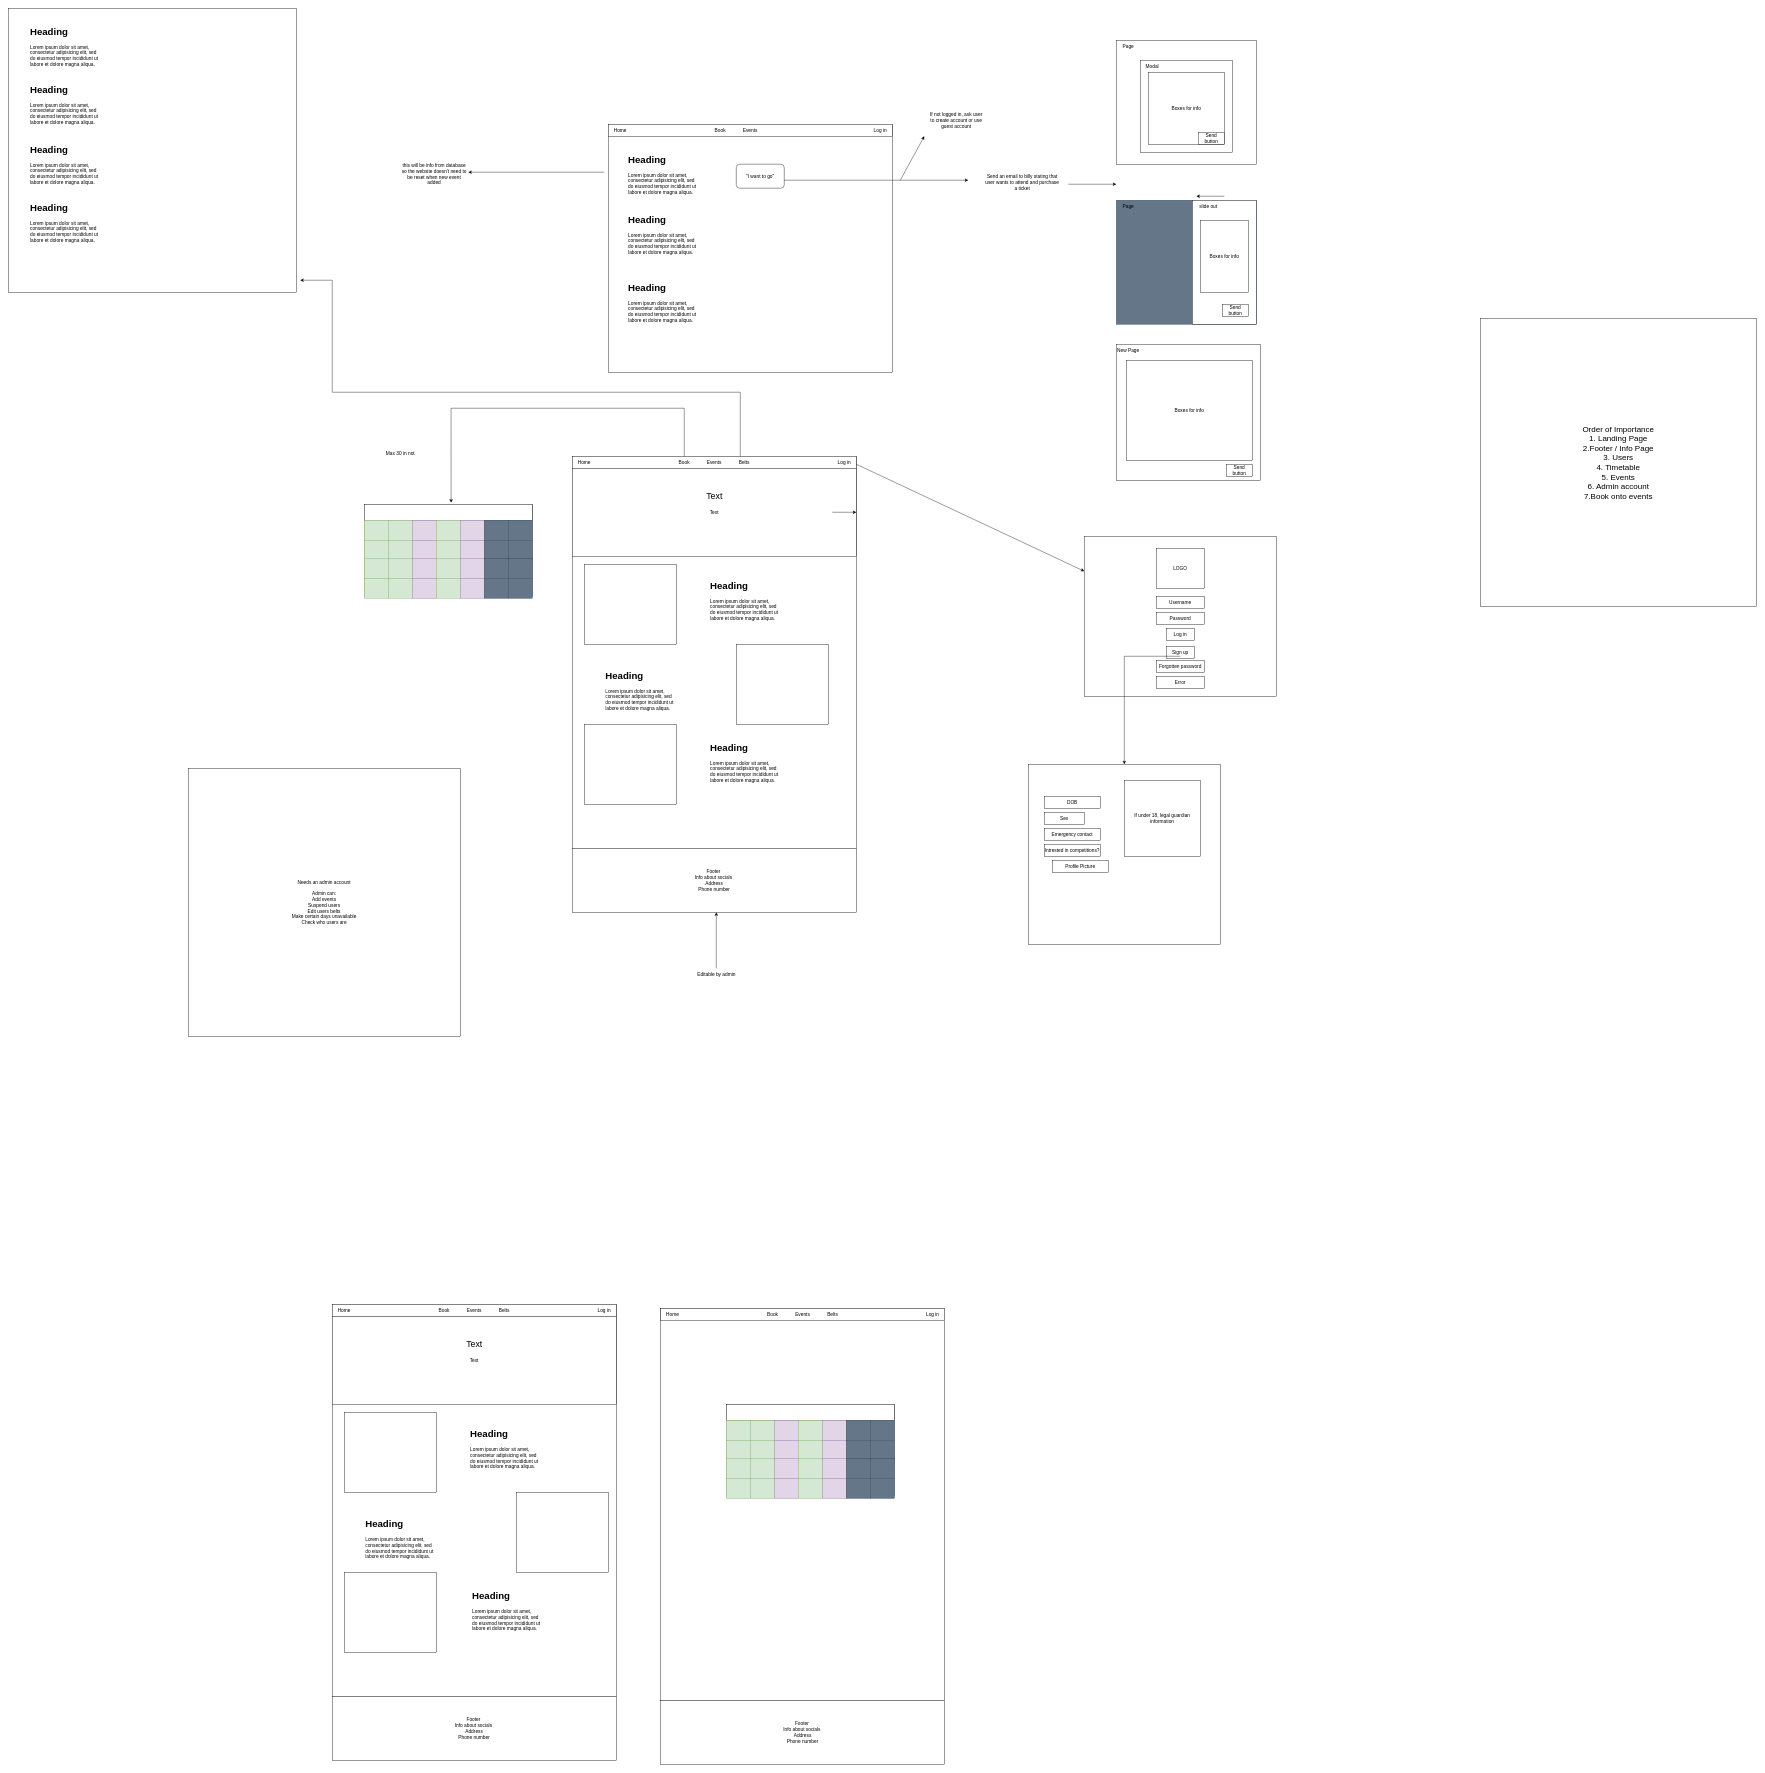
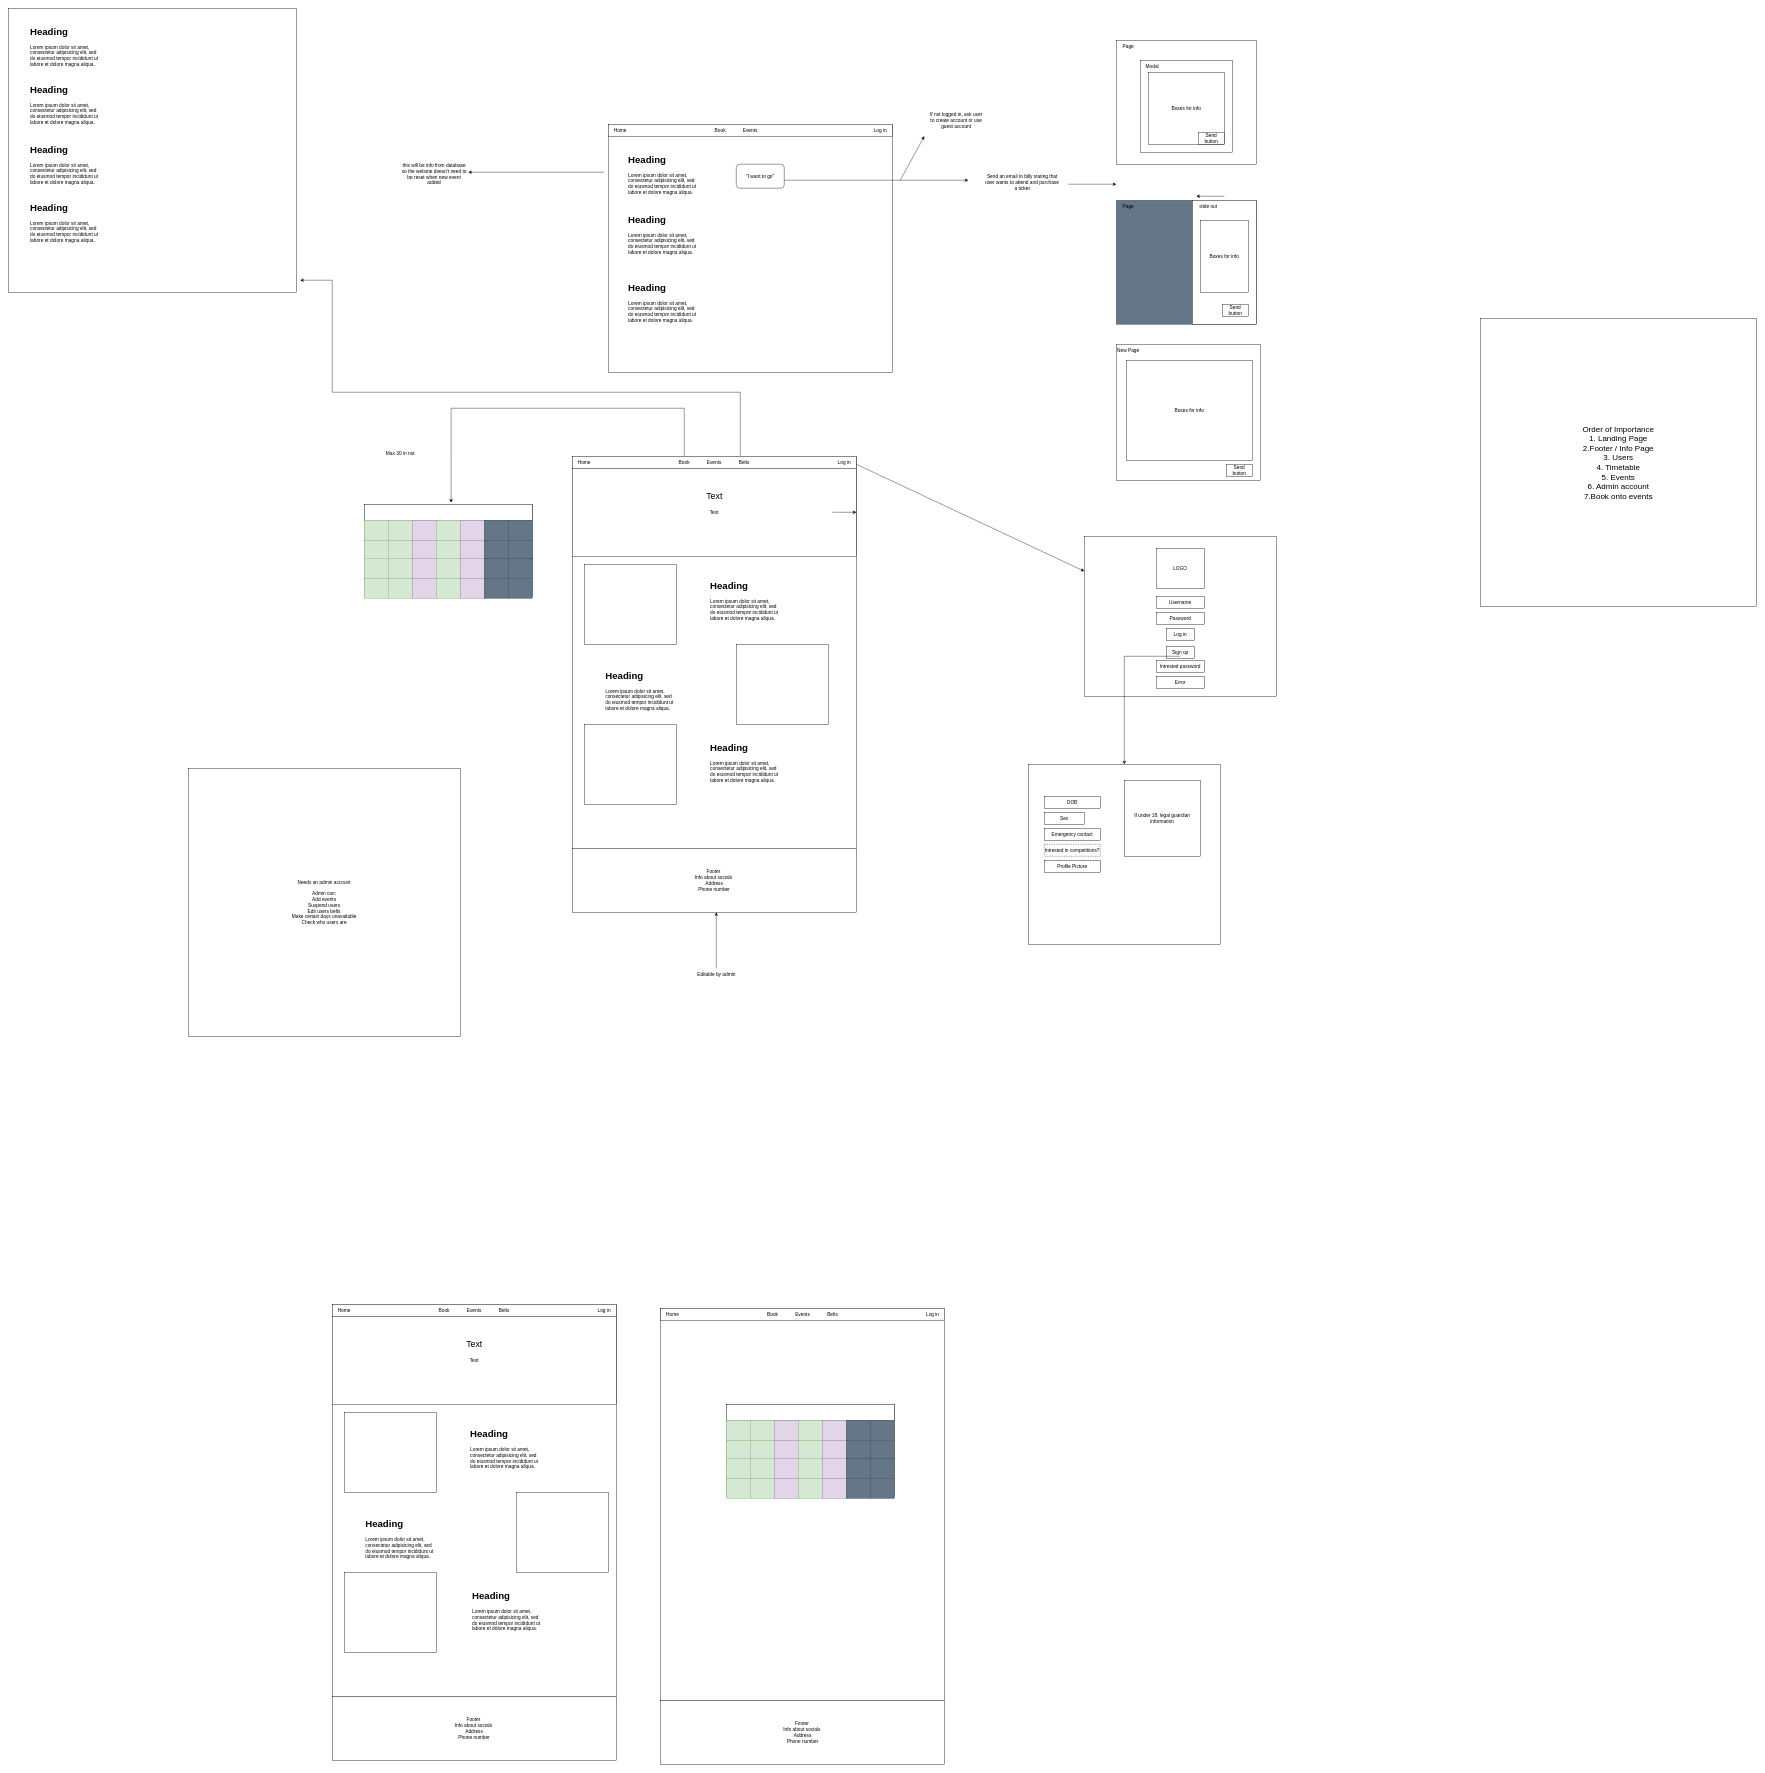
node "Forgotten password": label "Forgotten password" -> "Intrested password"
node "Intrested in competitions?": style solid -> dashed
node "Profile Picture": moved (1080, 866) -> (1072, 866)
